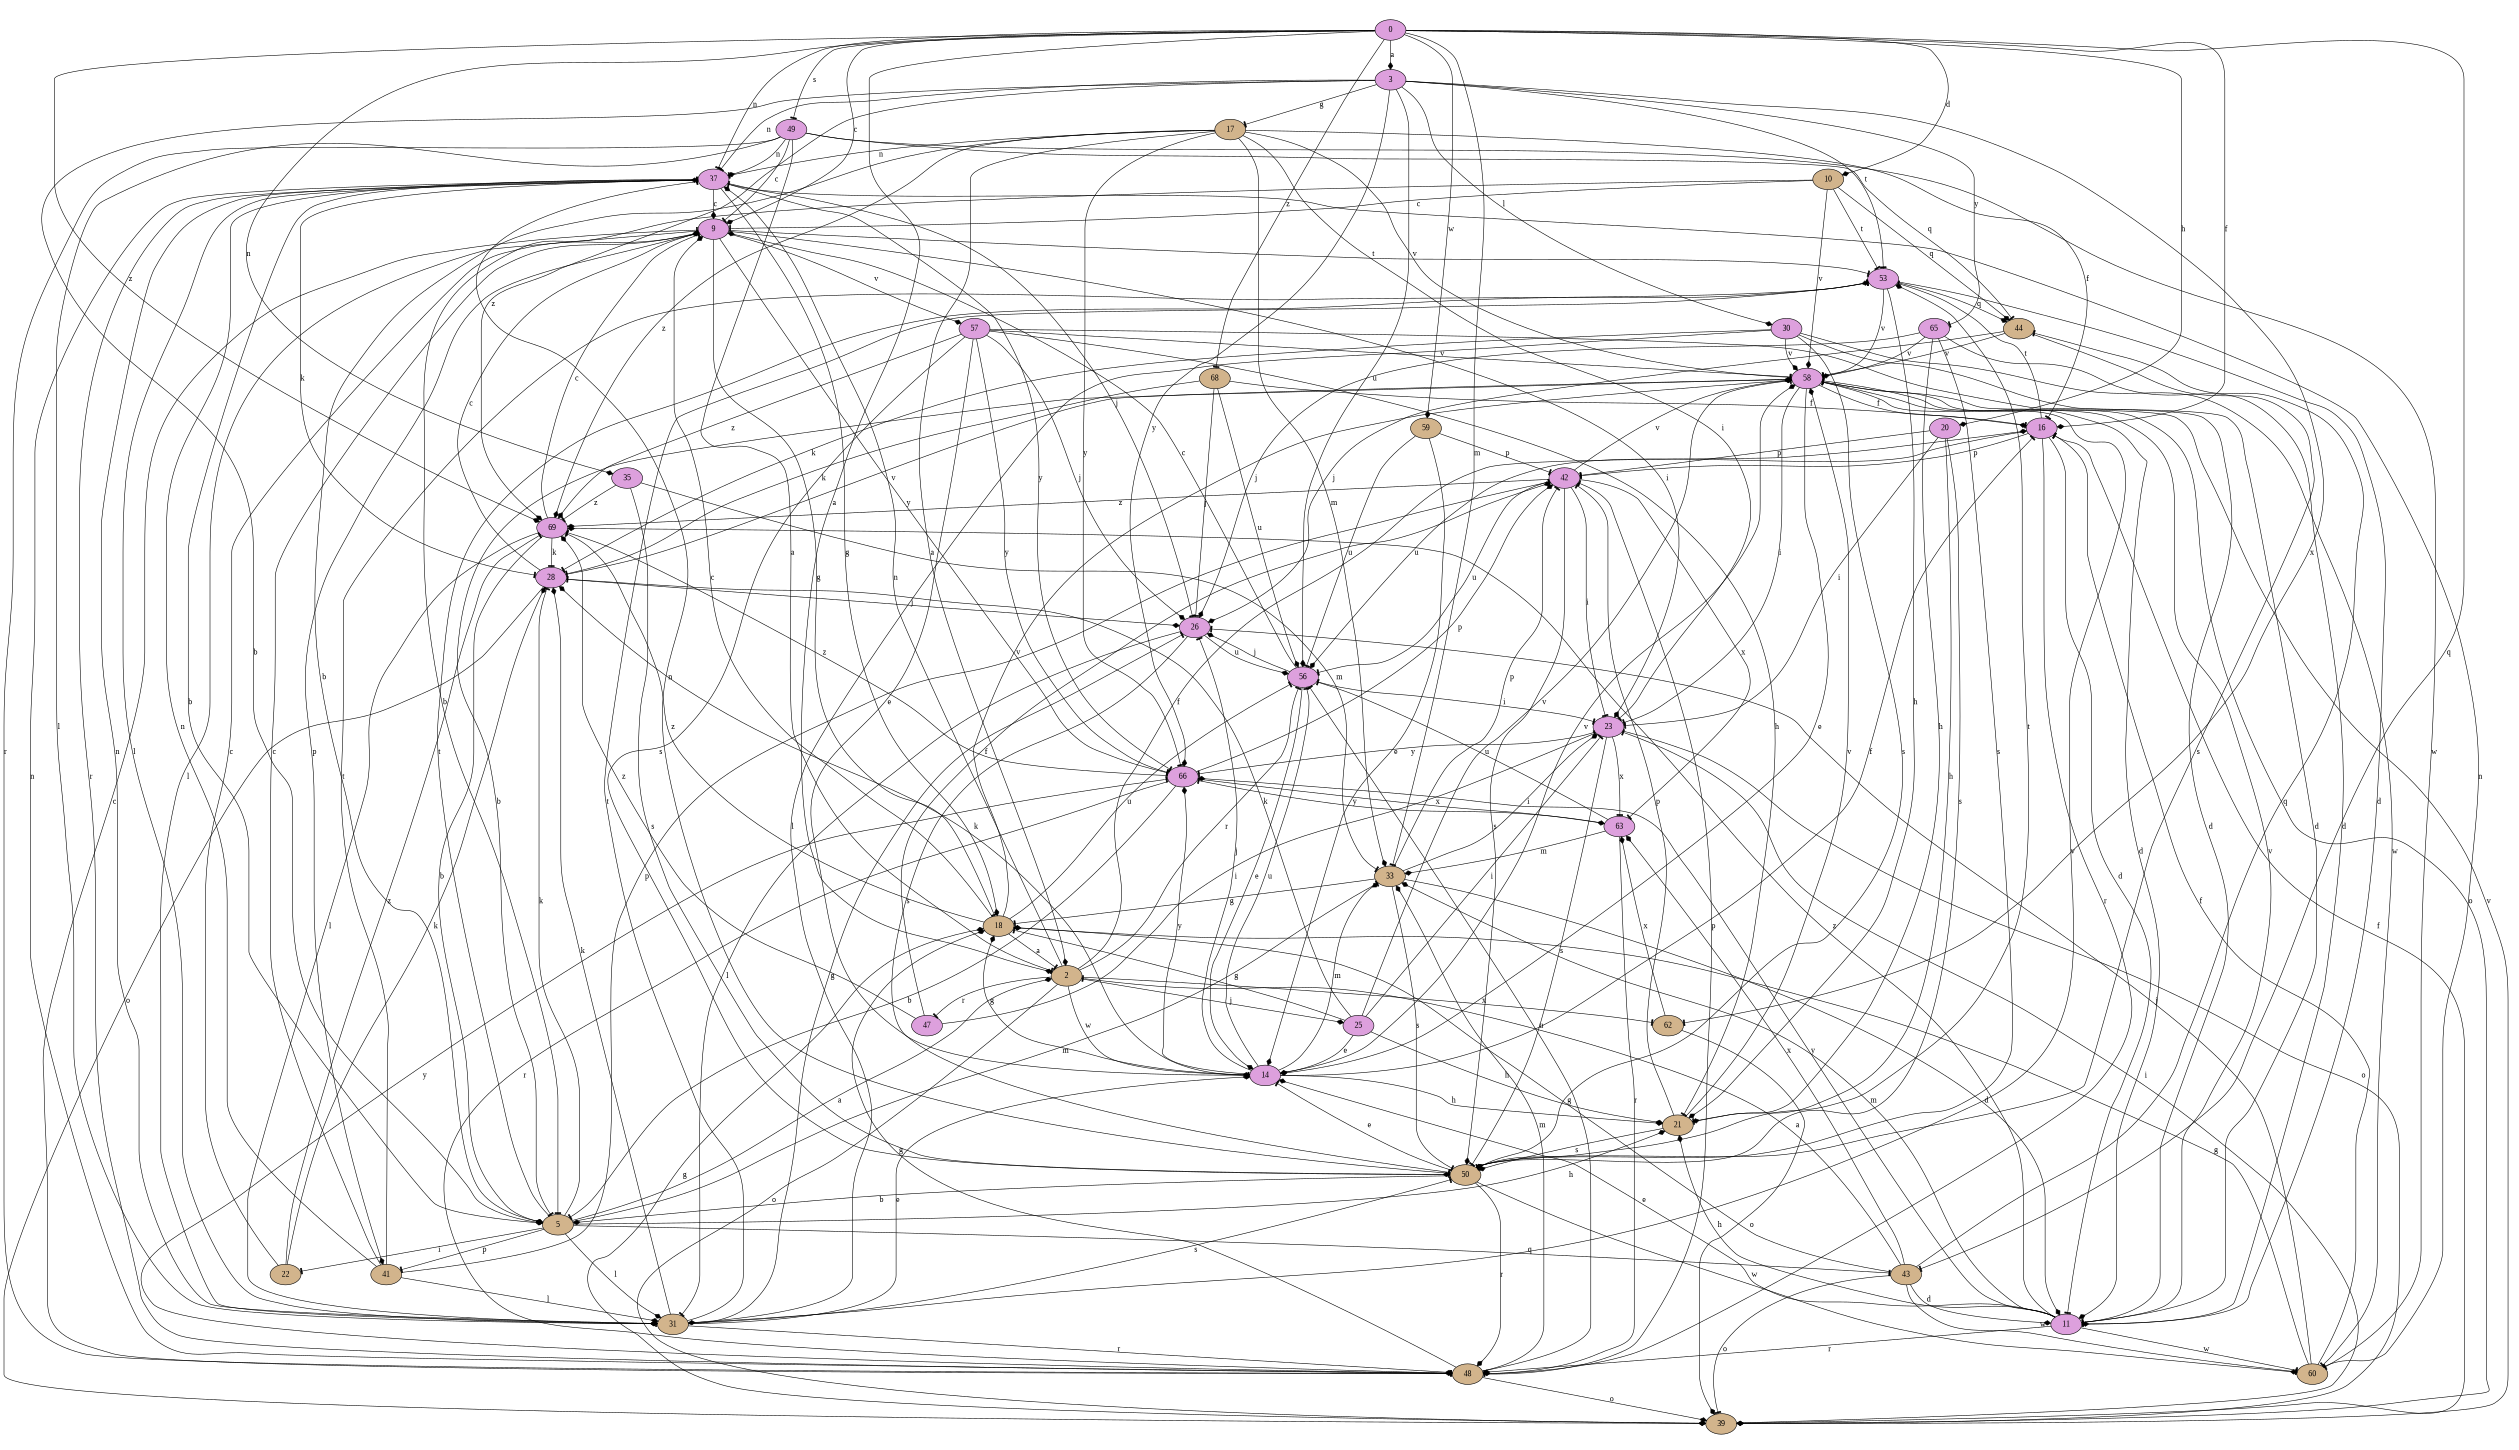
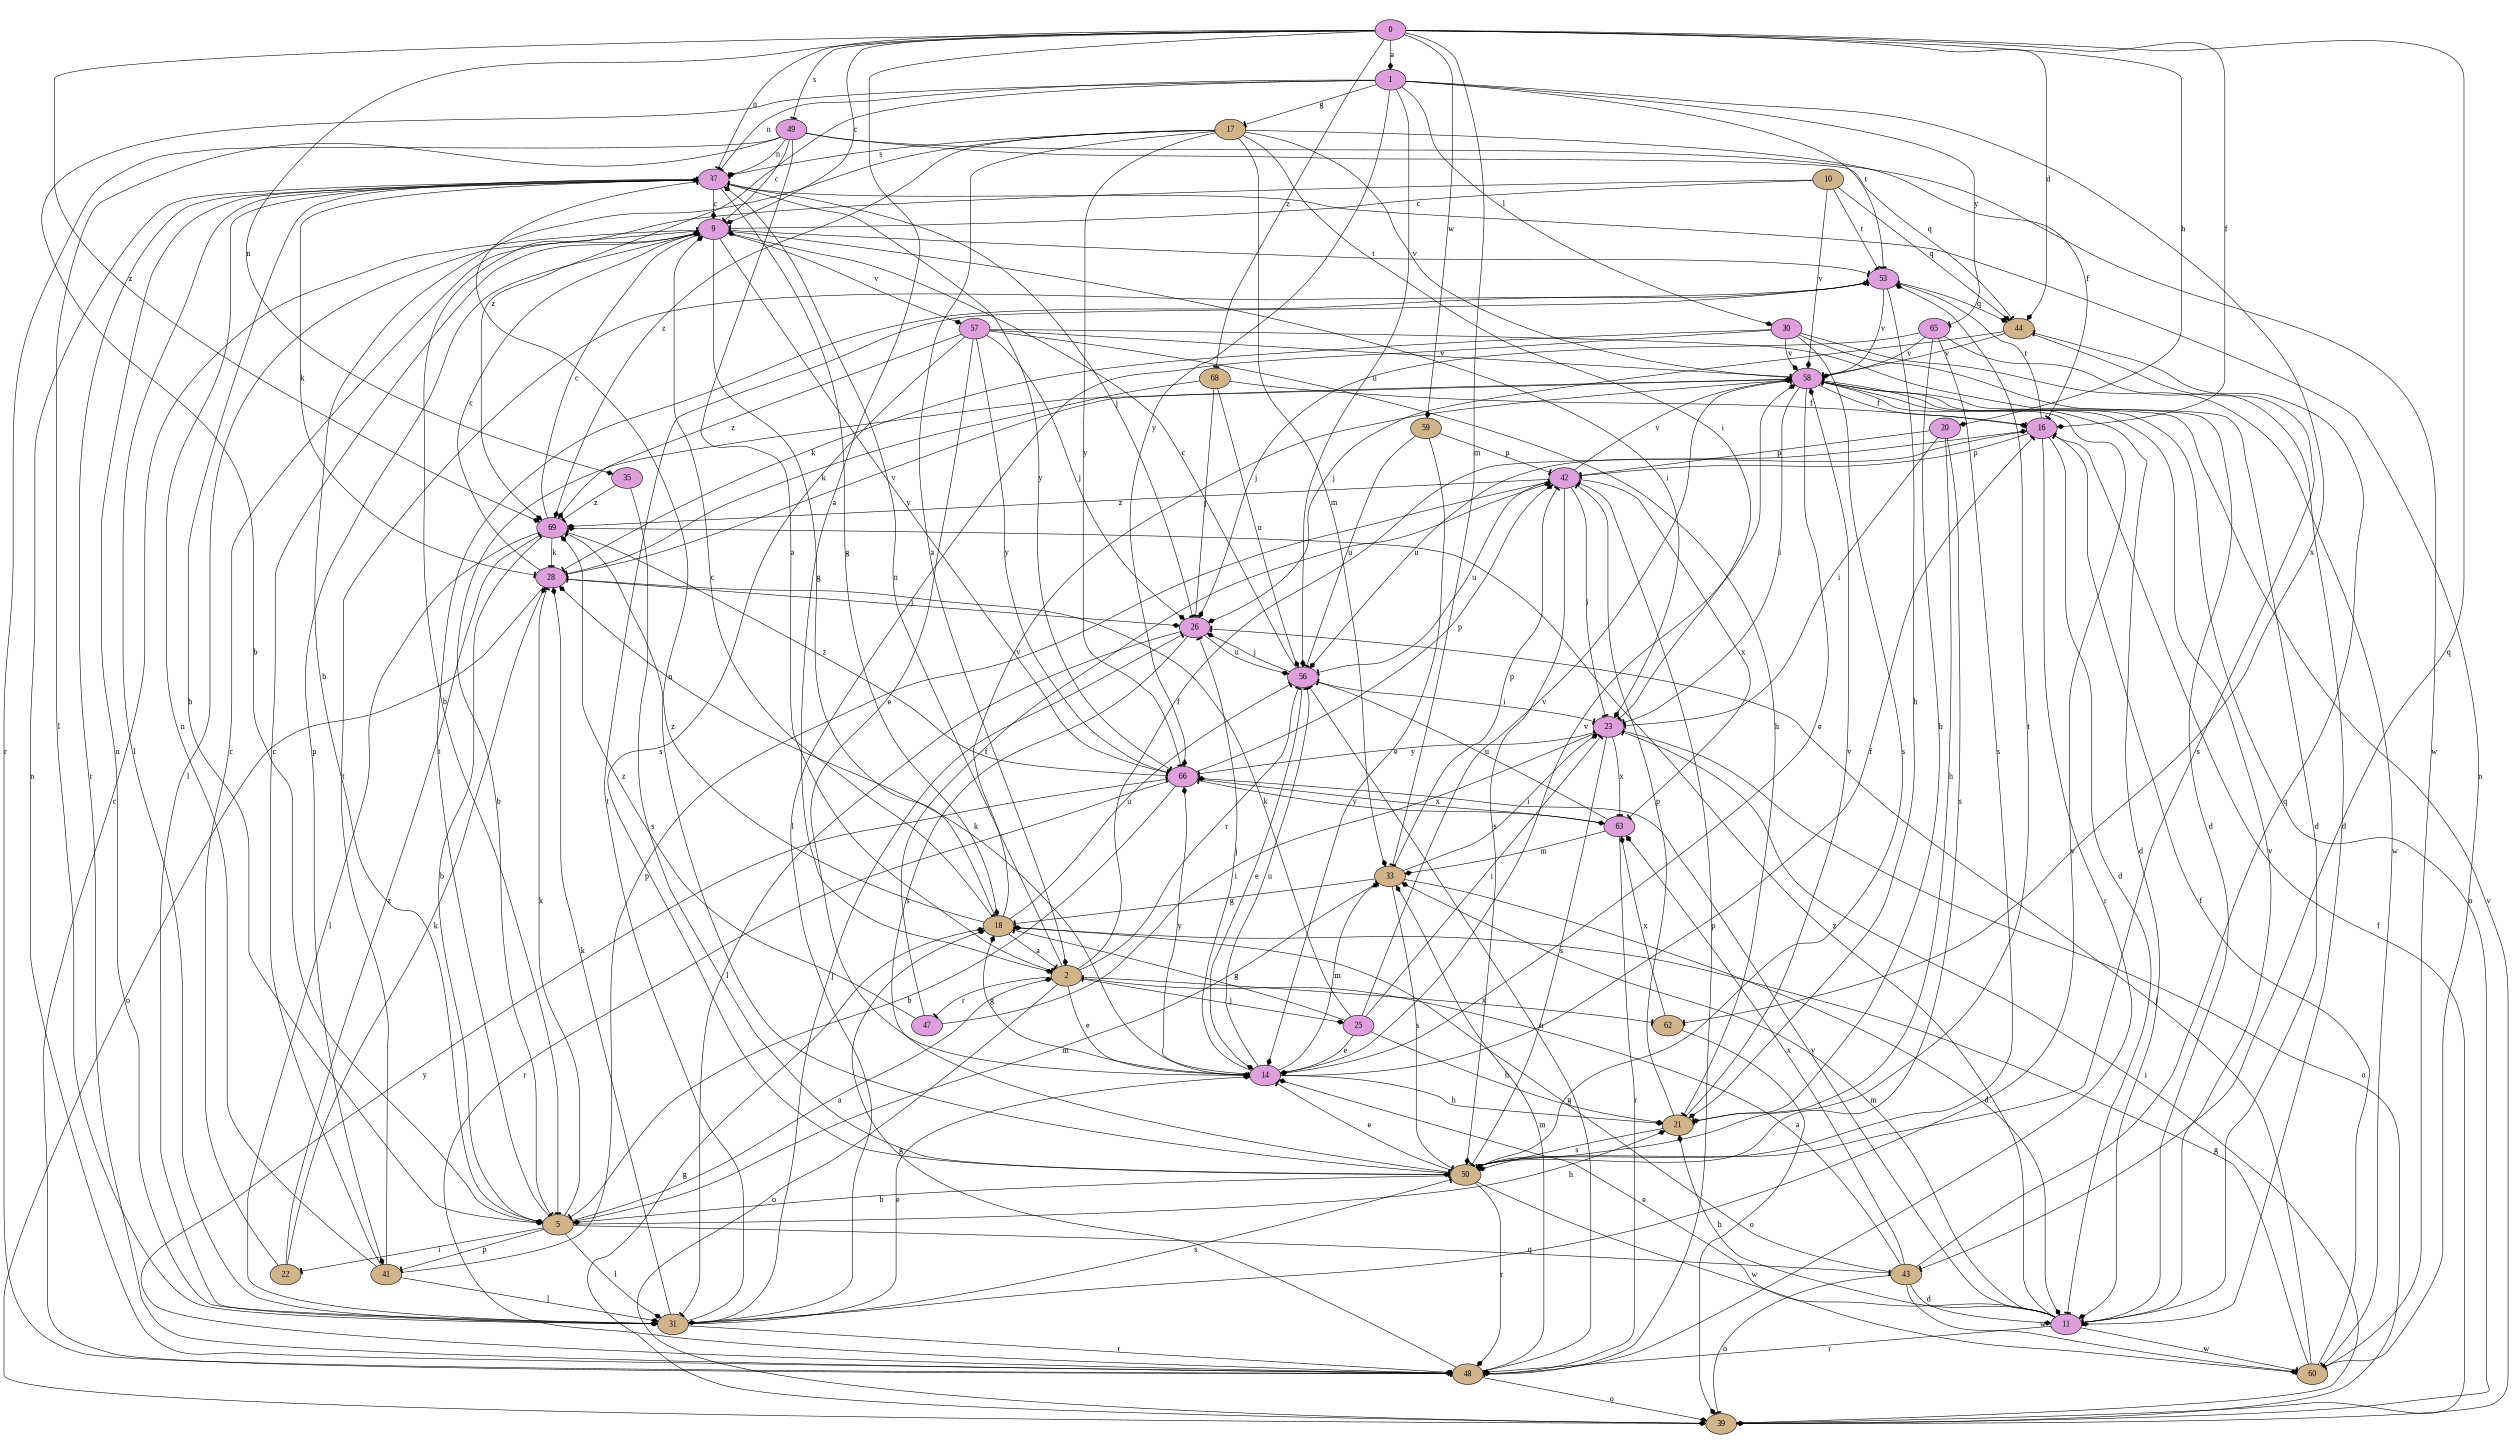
edge "0" -> "10": now "0" -> "44"
node "3": label "3" -> "1"
edge "17" -> "37": label "n" -> "s"
edge "35" -> "33": removed, label "m"
edge "53" -> "11": removed, label "d"
edge "37" -> "31": arrowhead tee -> diamond
edge "31" -> "26": label "g" -> "j"
edge "2" -> "14": label "w" -> "e"
